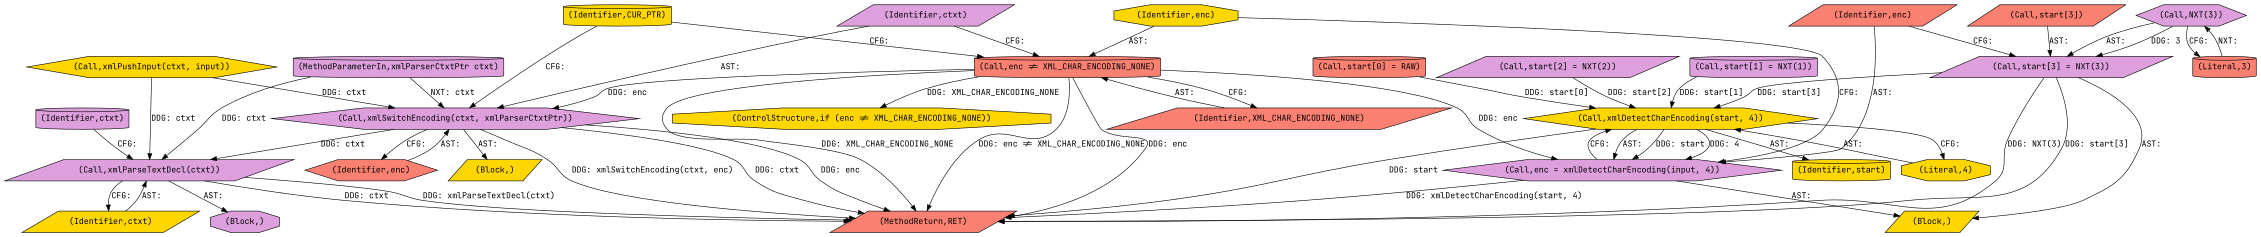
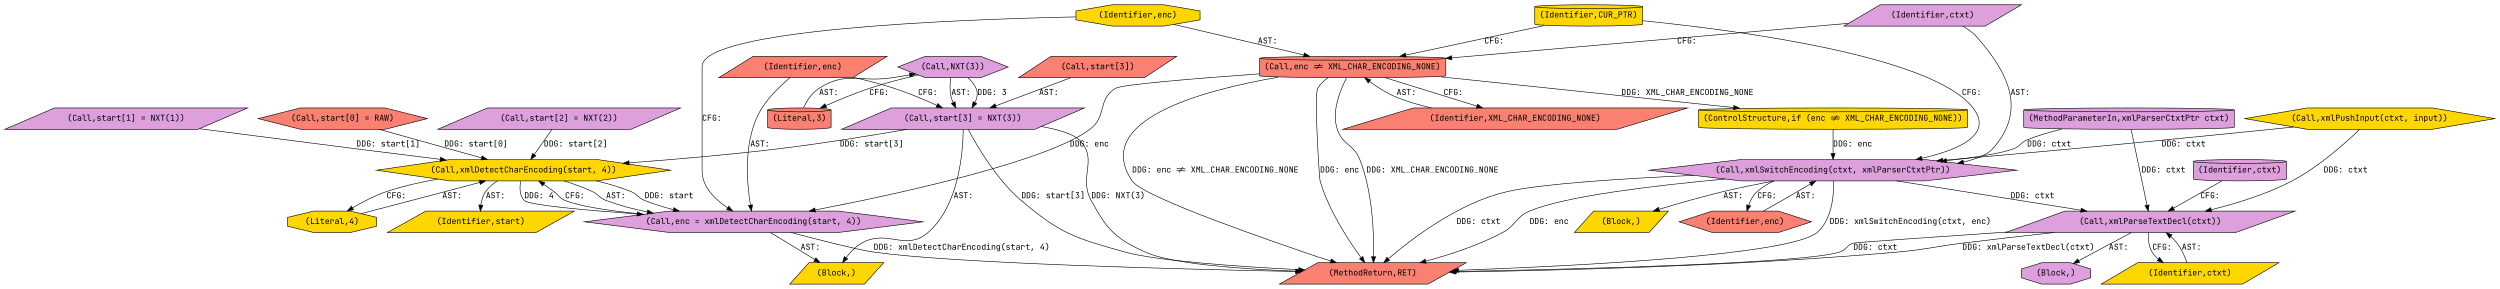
edge "(Literal,3)" -> "(Call,NXT(3))": label "NXT: " -> "AST: "
node "(Call,start[0] = RAW)": shape cylinder -> hexagon
node "(Call,start[1] = NXT(1))": shape cylinder -> parallelogram
edge "(Call,enc != XML_CHAR_ENCODING_NONE)" -> "(Call,xmlSwitchEncoding(ctxt, xmlParserCtxtPtr))": now "(ControlStructure,if (enc != XML_CHAR_ENCODING_NONE))" -> "(Call,xmlSwitchEncoding(ctxt, xmlParserCtxtPtr))"
edge "(MethodParameterIn,xmlParserCtxtPtr ctxt)" -> "(Call,xmlSwitchEncoding(ctxt, xmlParserCtxtPtr))": label "NXT: ctxt" -> "DDG: ctxt"
node "(ControlStructure,if (enc != XML_CHAR_ENCODING_NONE))": shape octagon -> cylinder
node "(Call,enc = xmlDetectCharEncoding(input, 4))": label "(Call,enc = xmlDetectCharEncoding(input, 4))" -> "(Call,enc = xmlDetectCharEncoding(start, 4))"
node "(Identifier,start)": shape cylinder -> parallelogram
edge "(Call,xmlDetectCharEncoding(start, 4))" -> "(MethodReturn,RET)": removed, label "DDG: start"
